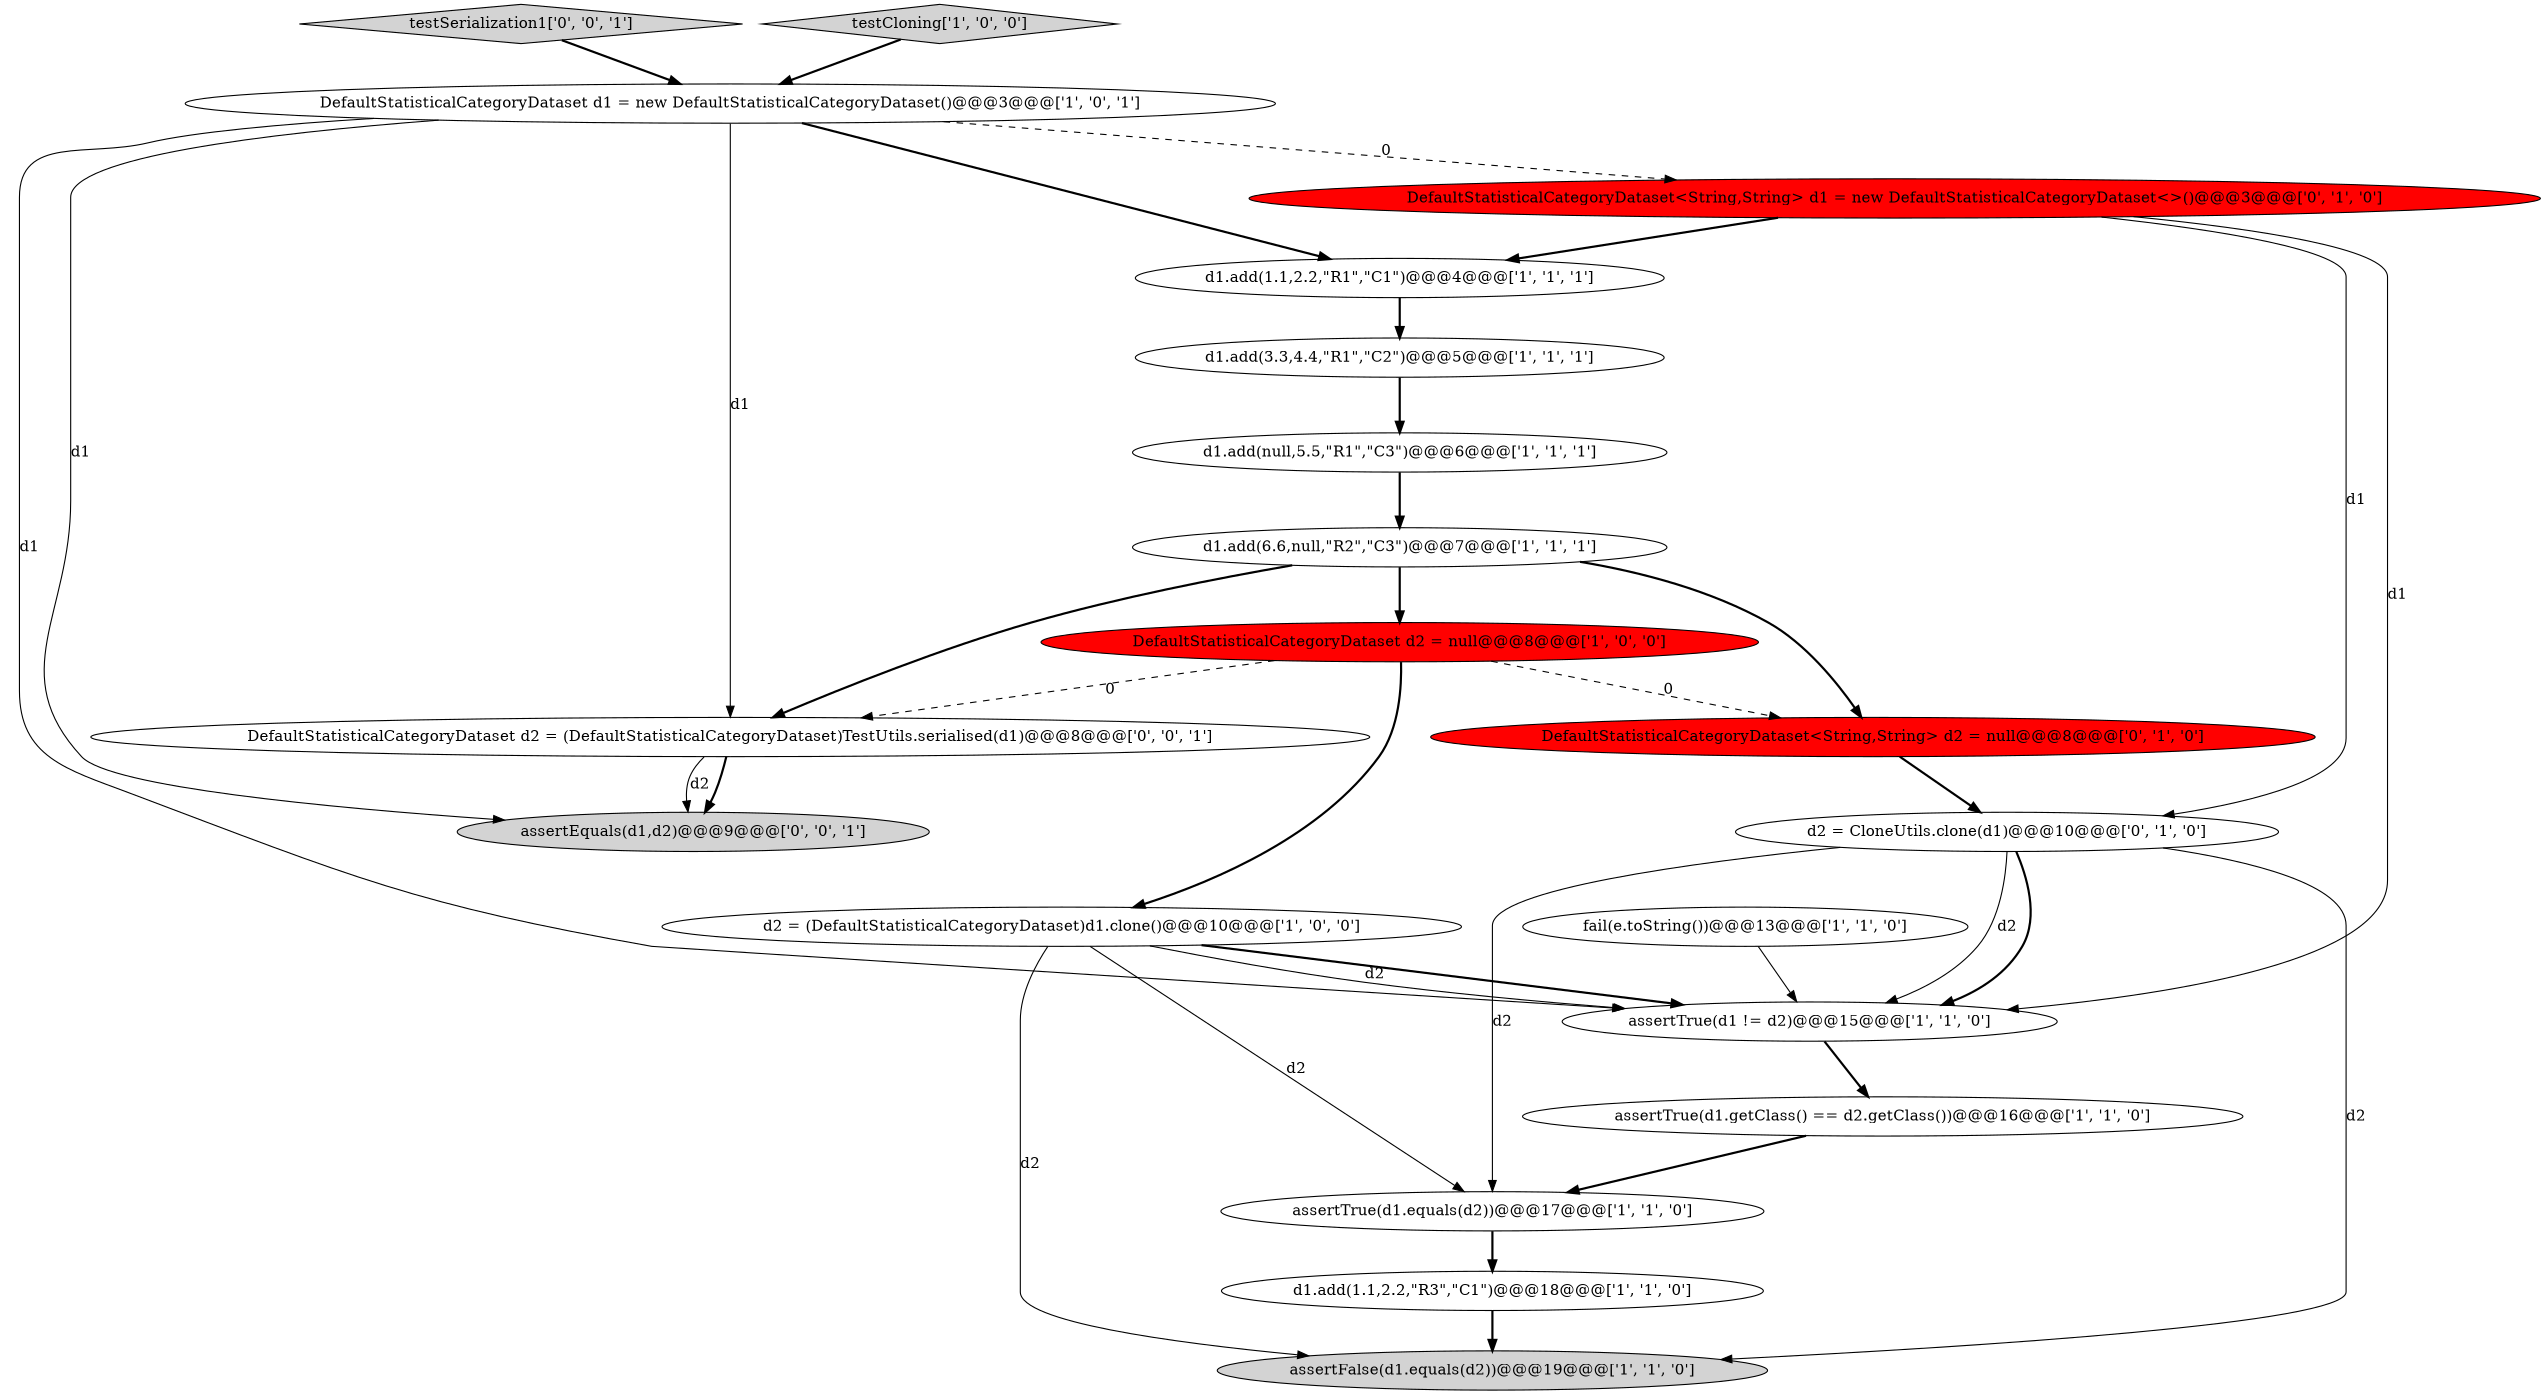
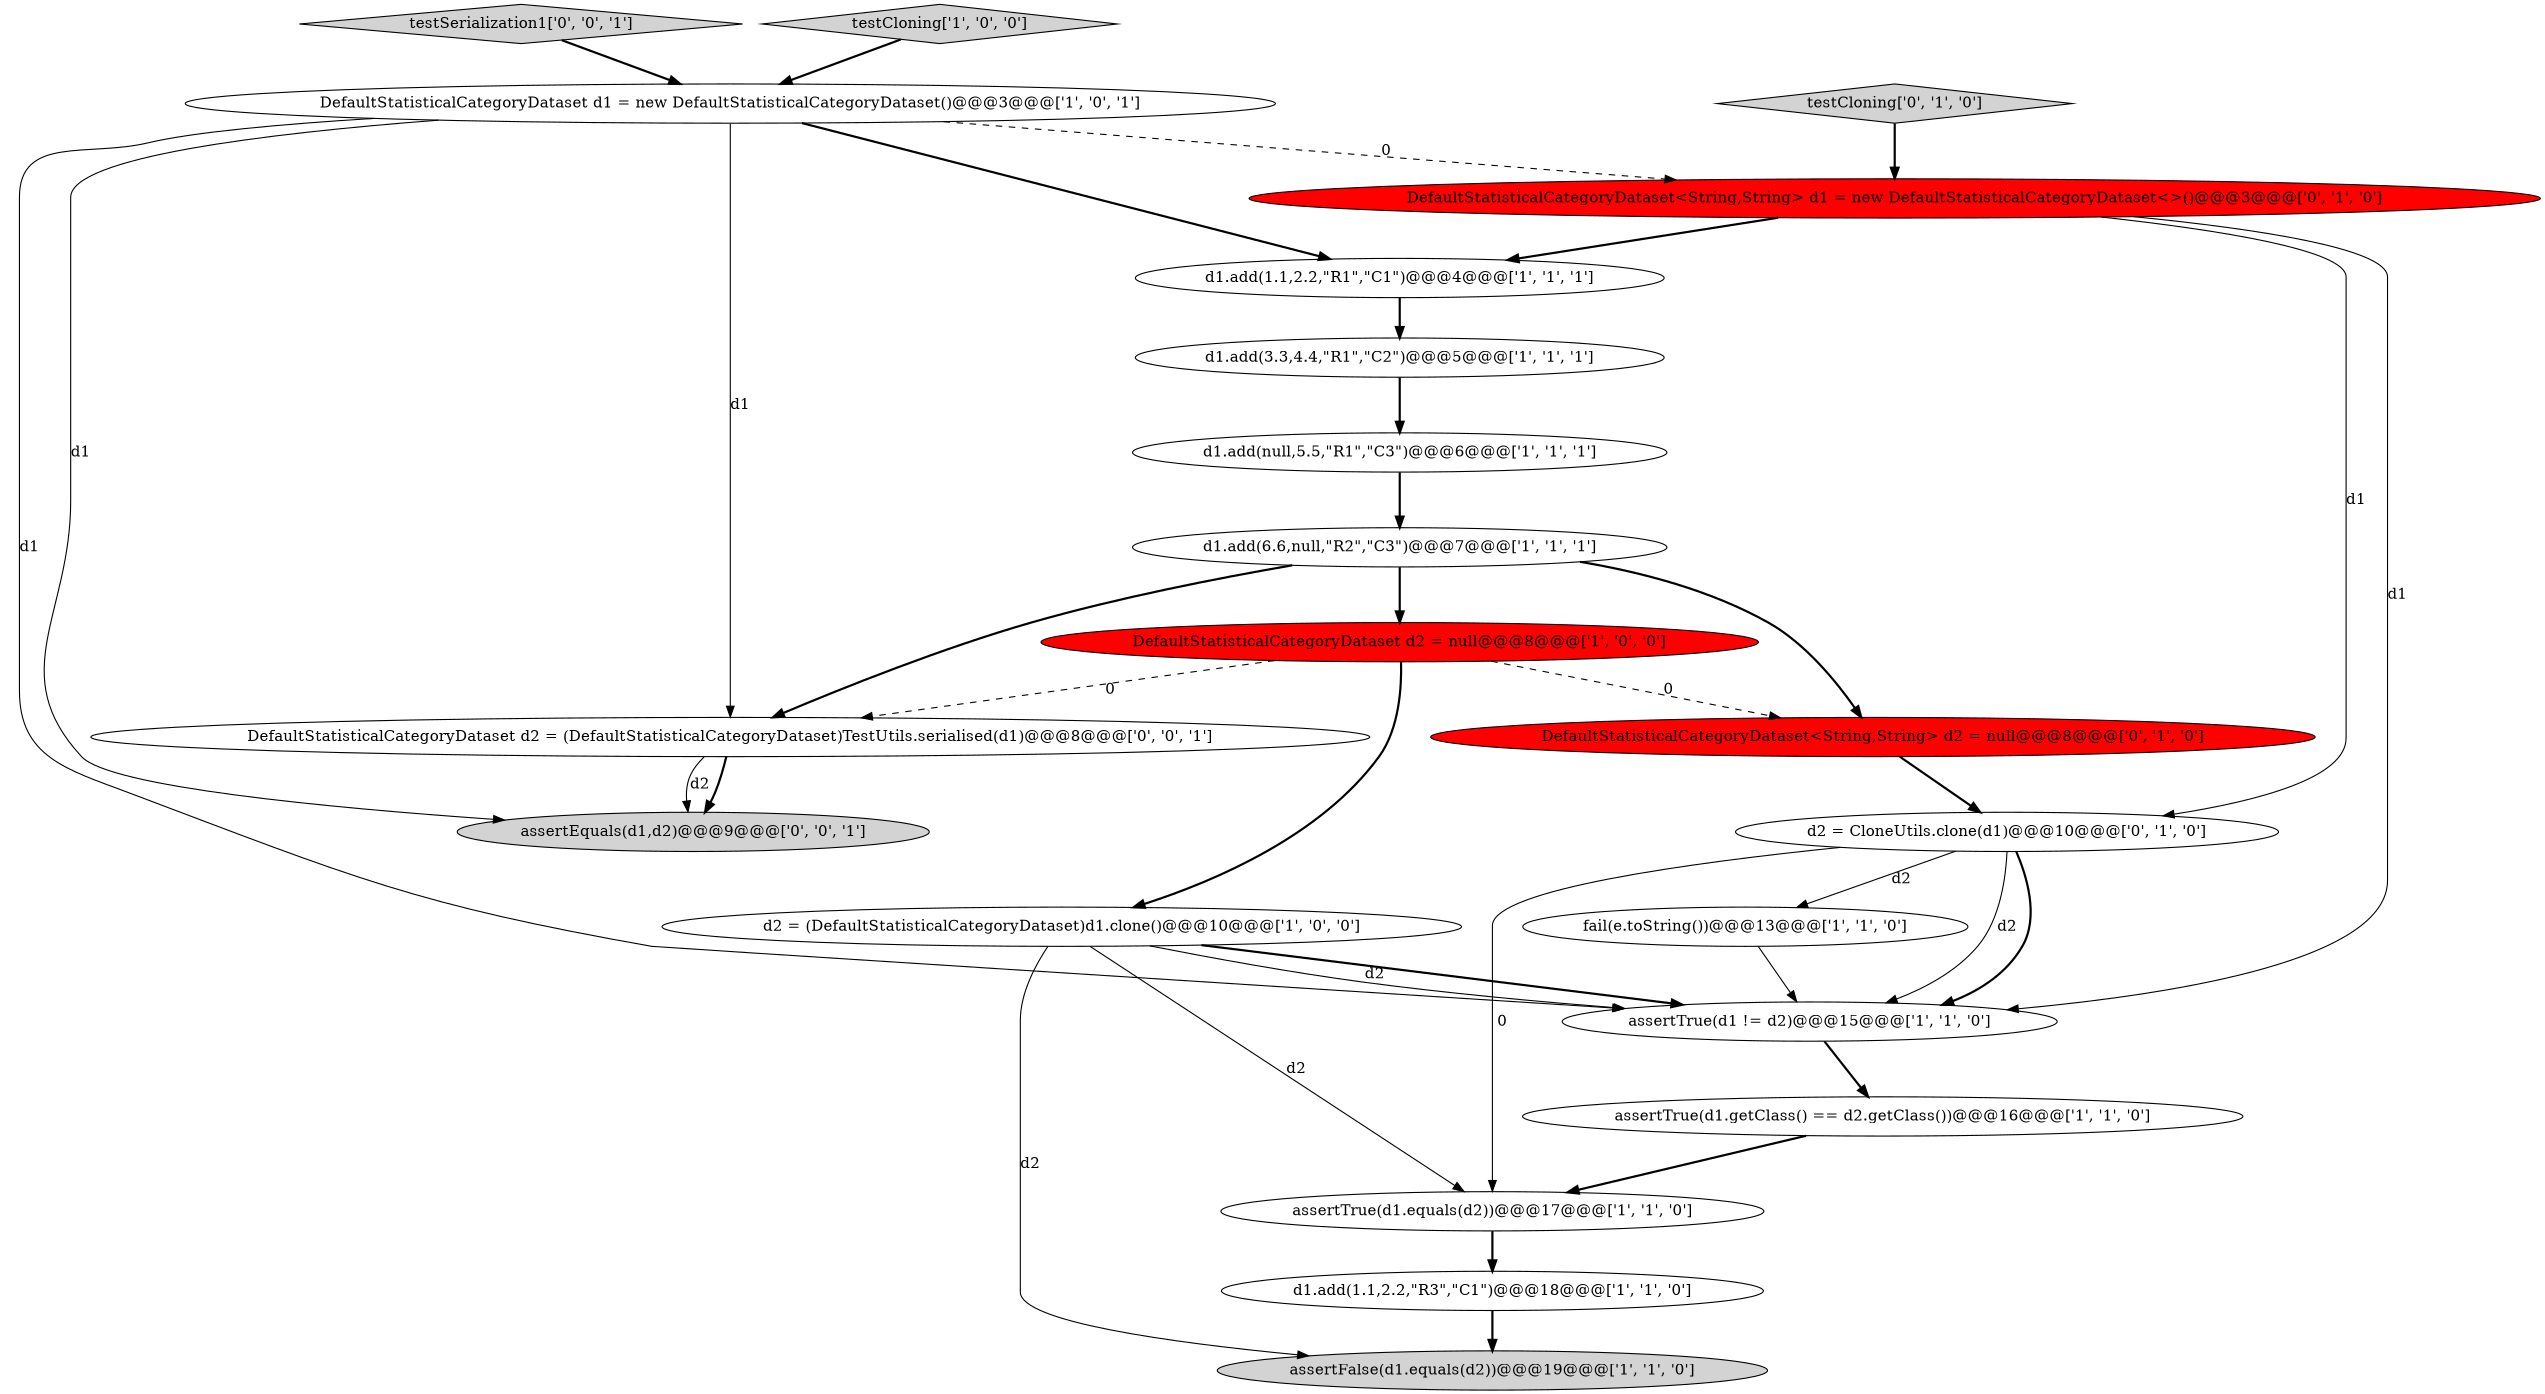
node "testCloning['0', '1', '0']": added
edge "d2 = CloneUtils.clone(d1)@@@10@@@['0', '1', '0']" -> "assertTrue(d1.equals(d2))@@@17@@@['1', '1', '0']": label "d2" -> "0"
edge "d2 = CloneUtils.clone(d1)@@@10@@@['0', '1', '0']" -> "assertFalse(d1.equals(d2))@@@19@@@['1', '1', '0']": now "d2 = CloneUtils.clone(d1)@@@10@@@['0', '1', '0']" -> "fail(e.toString())@@@13@@@['1', '1', '0']"
